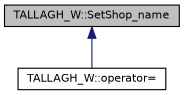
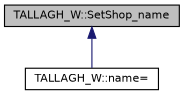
node "TALLAGH_W::operator=": label "TALLAGH_W::operator=" -> "TALLAGH_W::name="
